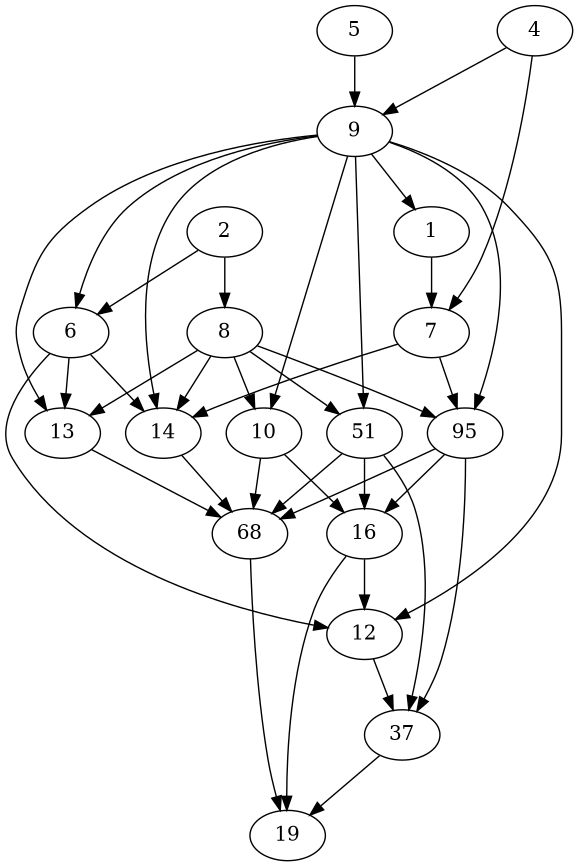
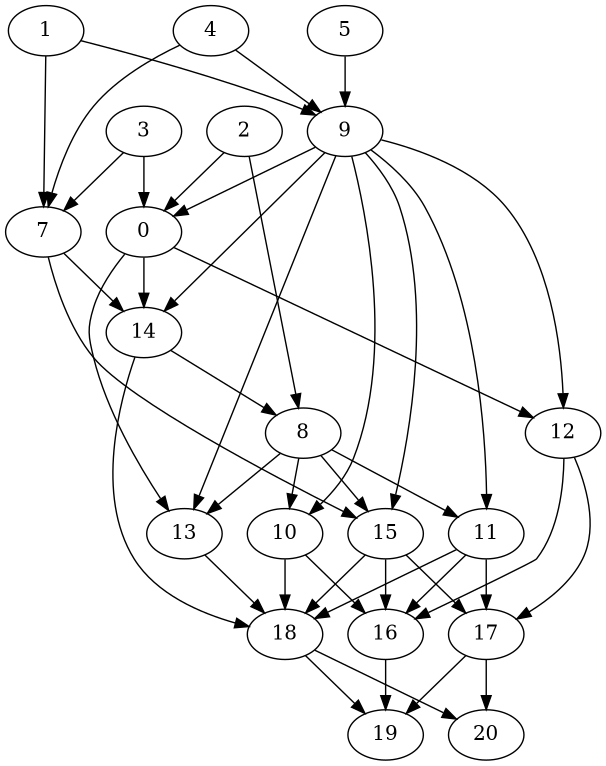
node "3": added
edge "9" -> "1": reversed
node "6": label "6" -> "0"
edge "8" -> "14": reversed
node "51": label "51" -> "11"
node "95": label "95" -> "15"
node "68": label "68" -> "18"
edge "16" -> "12": reversed
node "37": label "37" -> "17"
node "20": added
